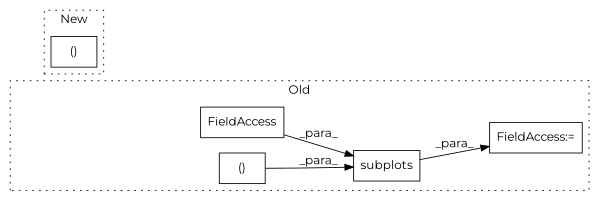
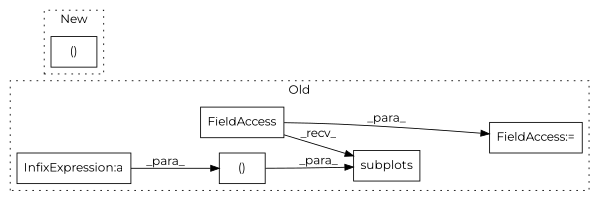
edge "FieldAccess" -> "subplots": label "_para_" -> "_recv_"
edge "subplots" -> "FieldAccess:=": now "FieldAccess" -> "FieldAccess:="
node "InfixExpression:a": added
